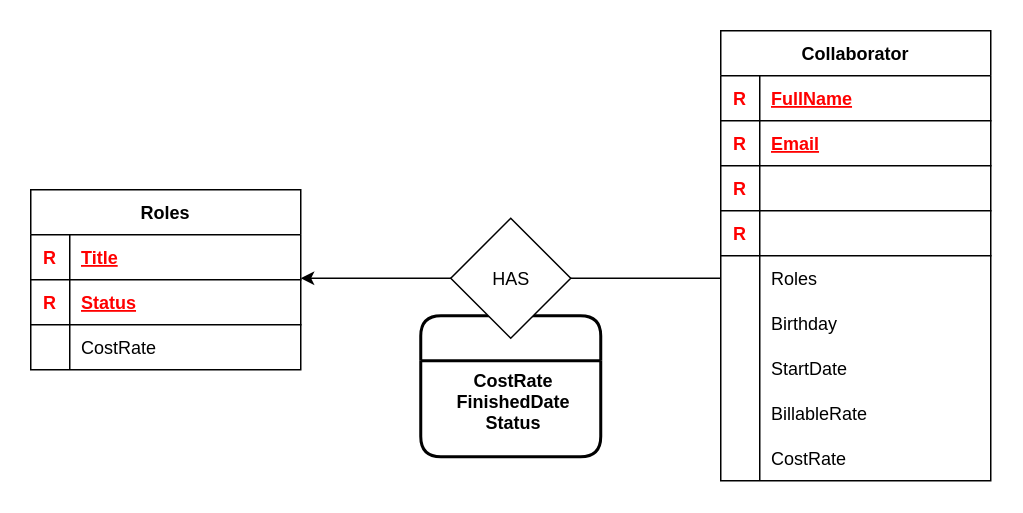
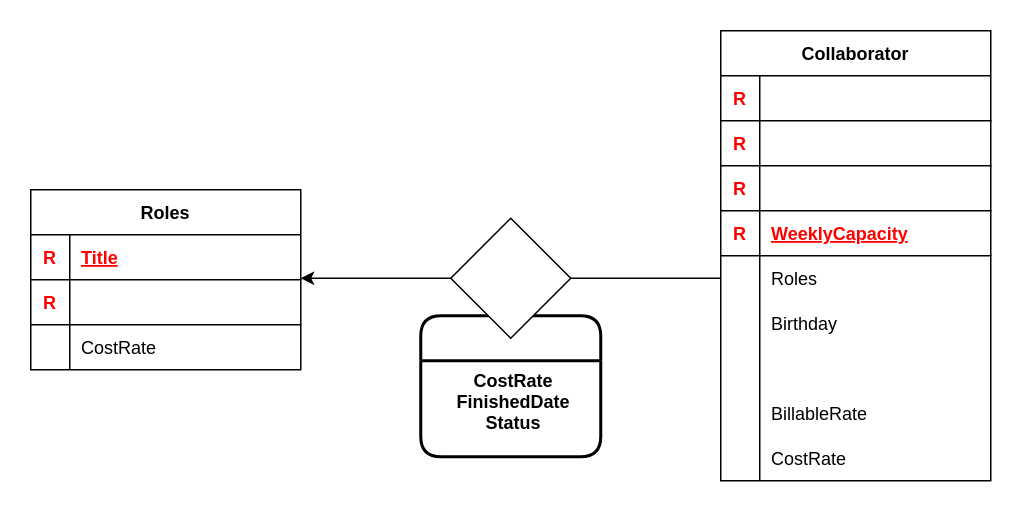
node "FullName": removed
node "Email": removed
node "WeeklyCapacity": added
node "HAS": removed
node "Status": removed
node "StartDate": removed
